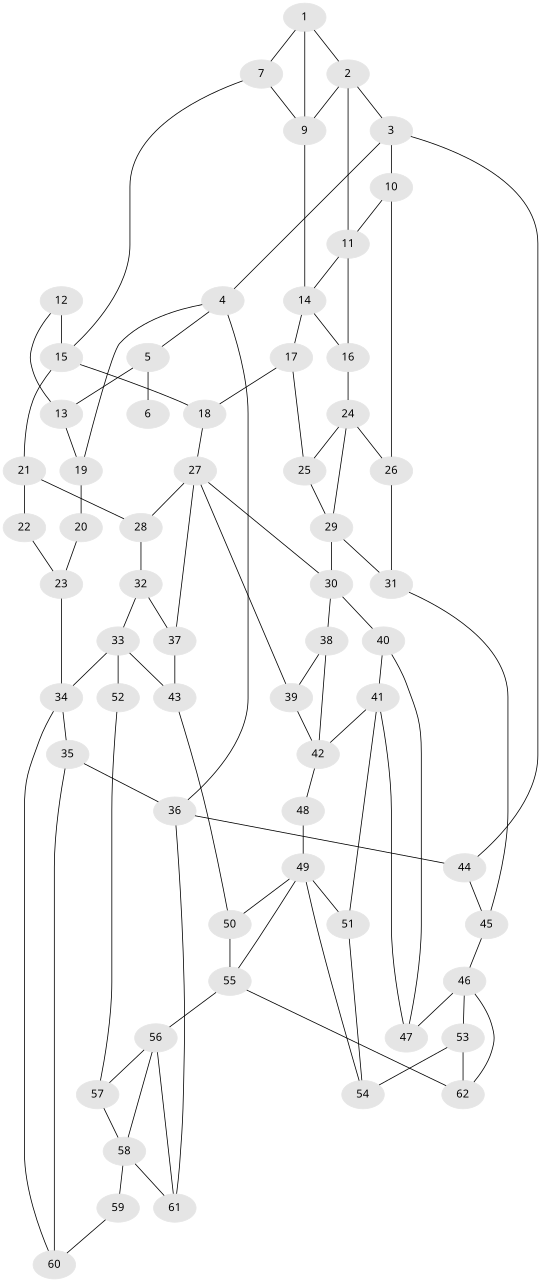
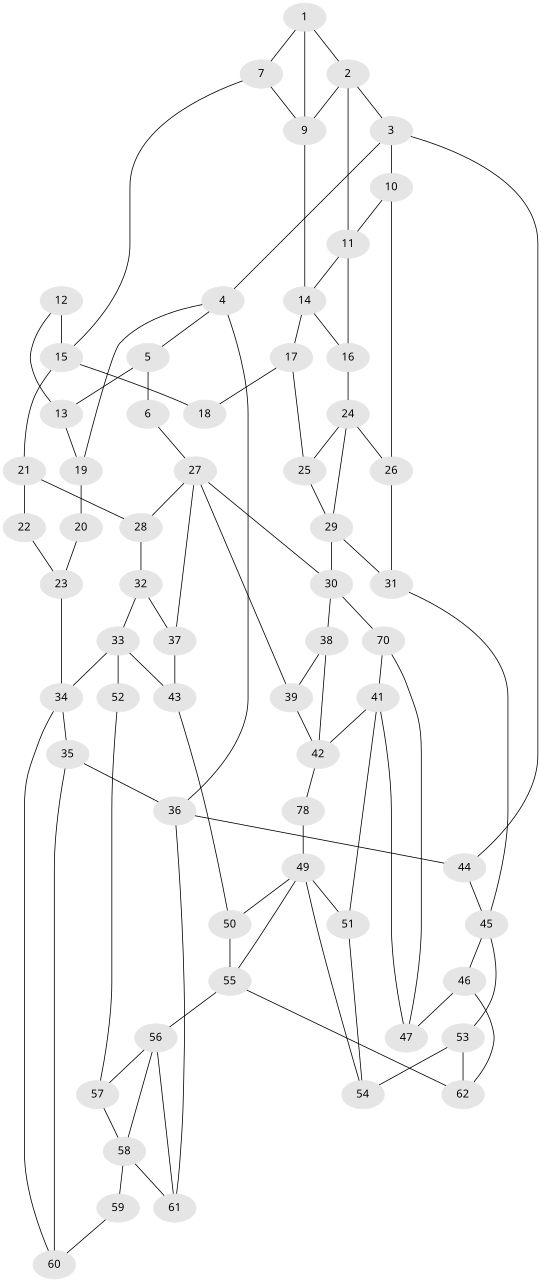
edge "18" -- "27": now "6" -- "27"
node "40": label "40" -> "70"
node "48": label "48" -> "78"
edge "46" -- "53": now "45" -- "53"
